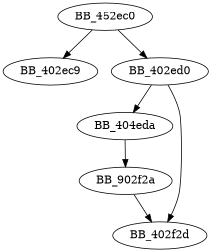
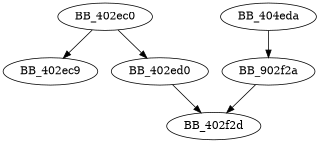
node "BB_452ec0": label "BB_452ec0" -> "BB_402ec0"
edge "BB_402ed0" -> "BB_404eda": removed
